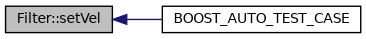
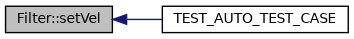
node "BOOST_AUTO_TEST_CASE": label "BOOST_AUTO_TEST_CASE" -> "TEST_AUTO_TEST_CASE"
